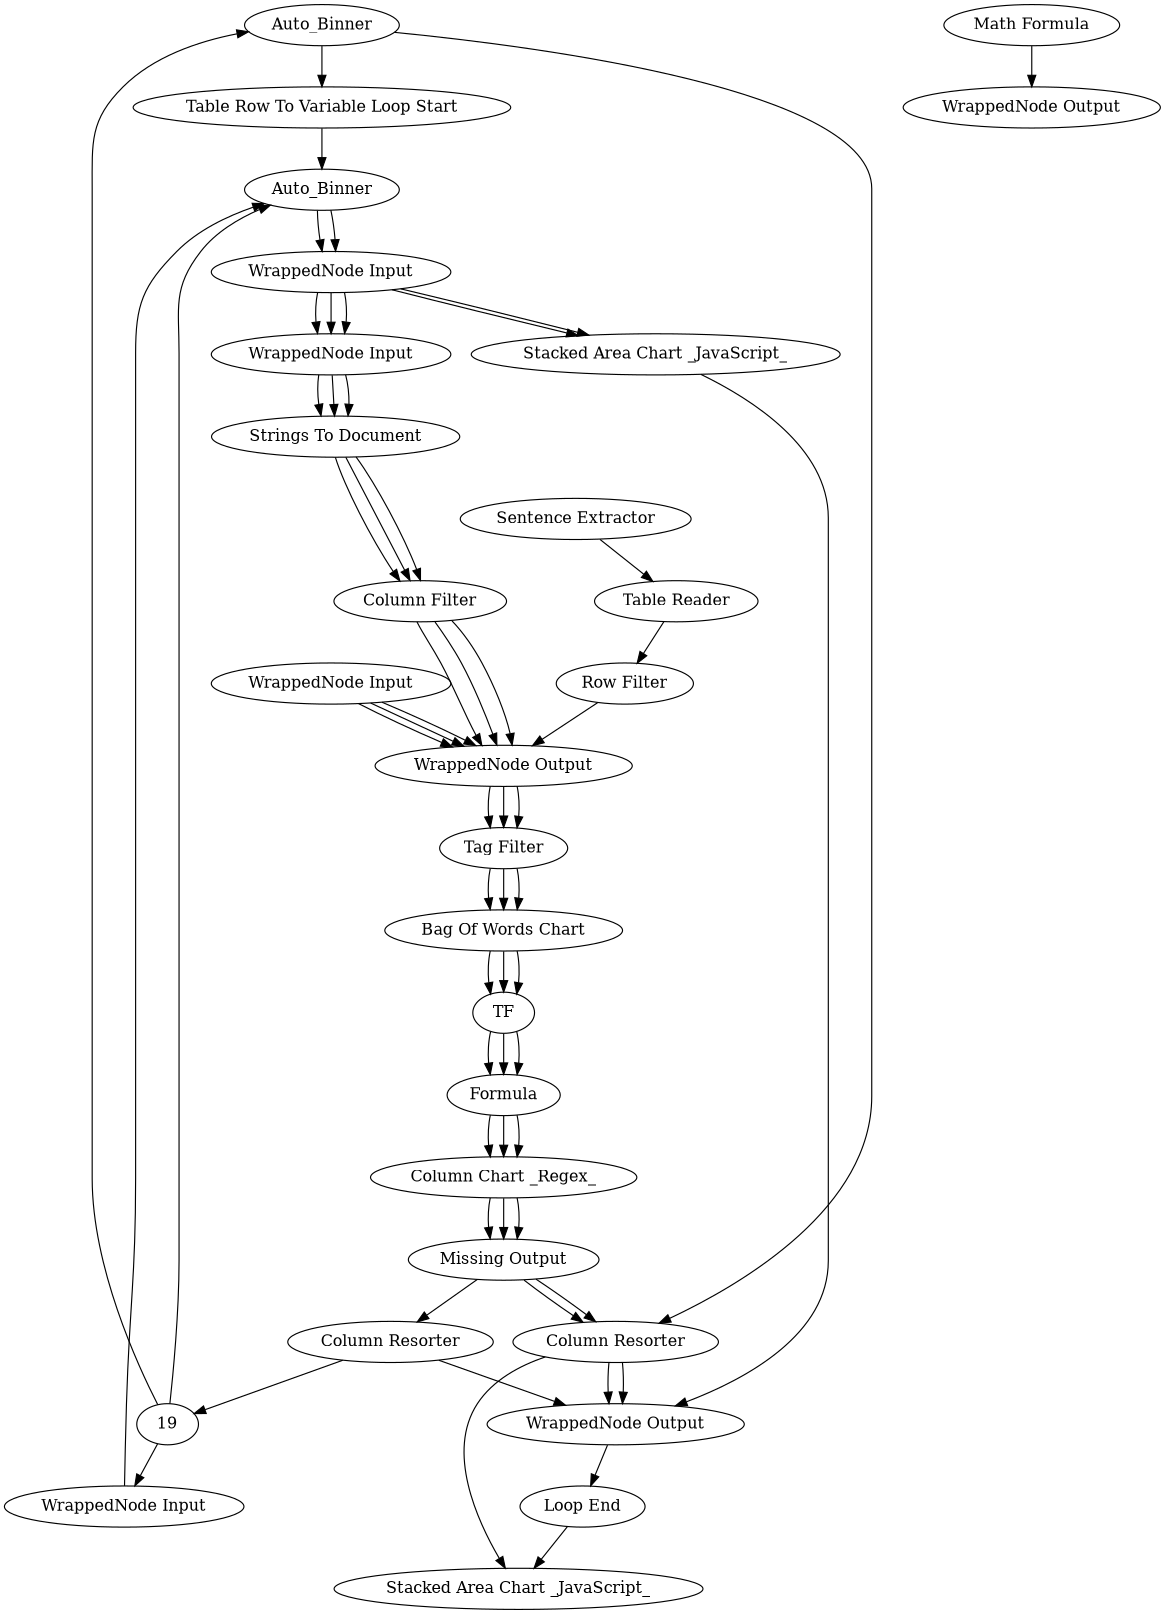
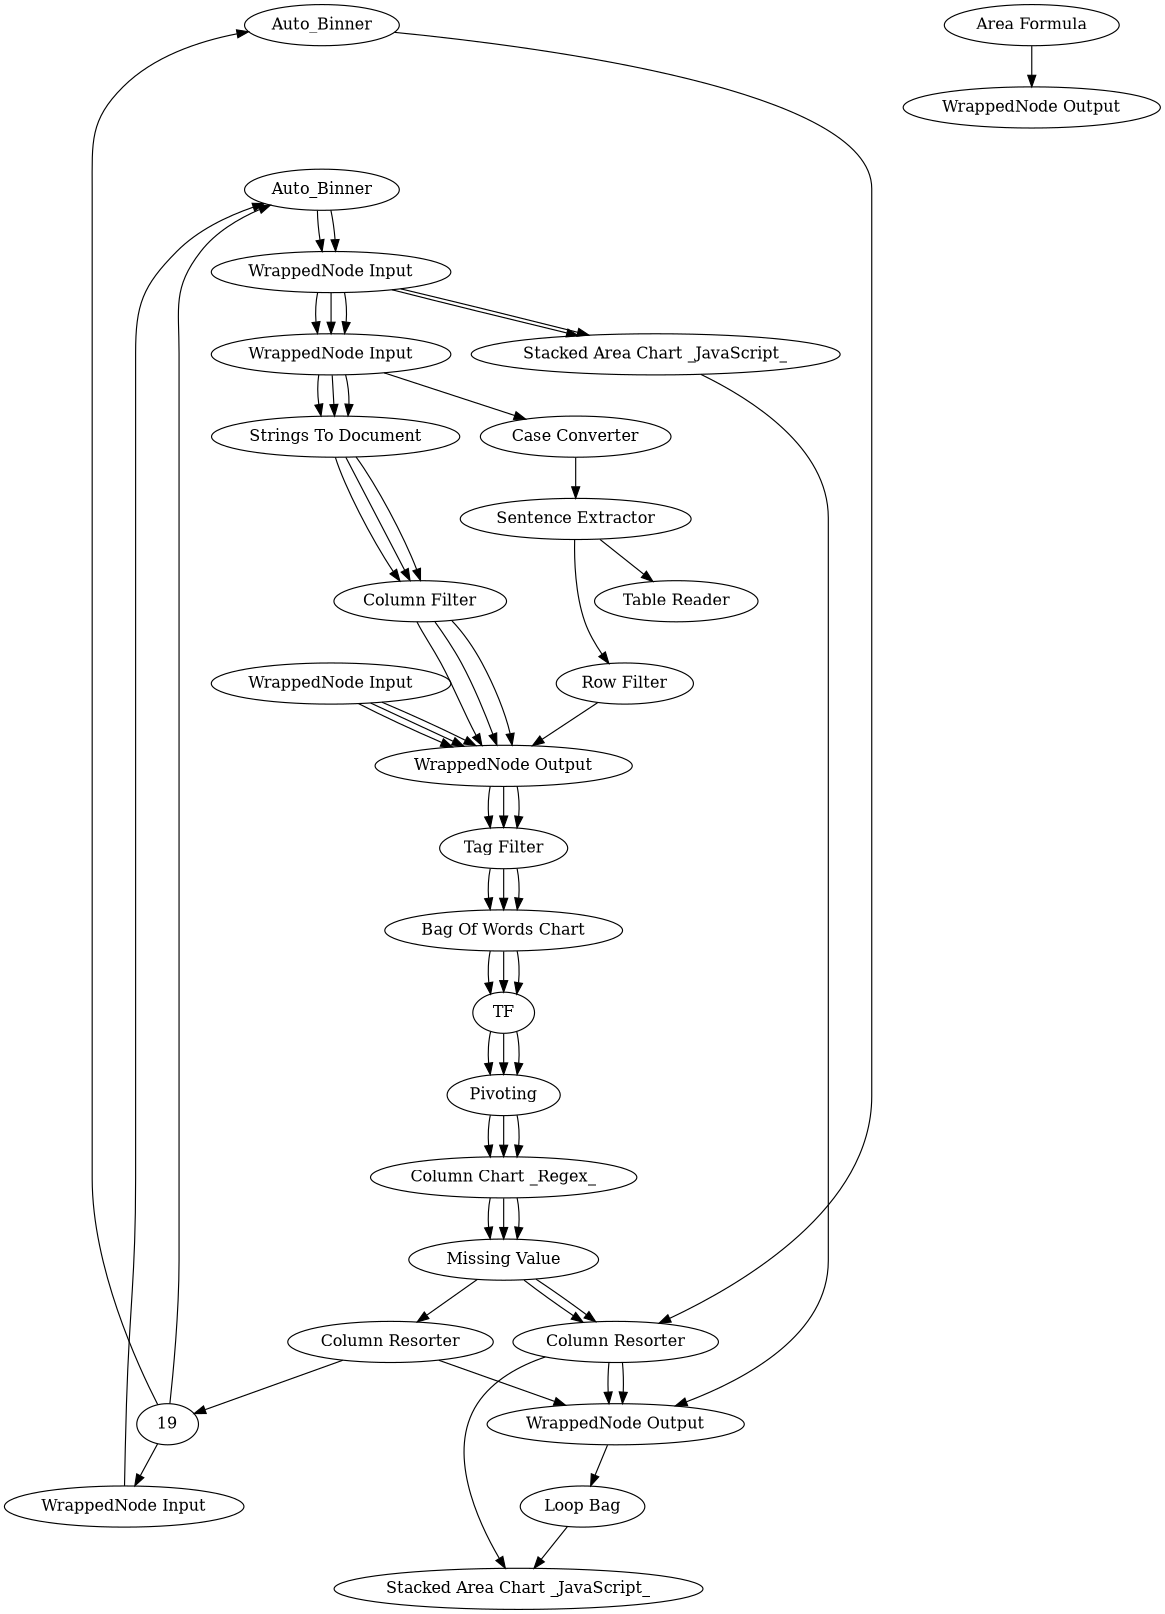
node "Math Formula": label "Math Formula" -> "Area Formula"
node "Table Row To Variable Loop Start": removed
node "Case Converter": added
edge "Table Reader" -> "Row Filter": now "Sentence Extractor" -> "Row Filter"
node "Formula": label "Formula" -> "Pivoting"
node "Missing Output": label "Missing Output" -> "Missing Value"
node "Loop End": label "Loop End" -> "Loop Bag"
